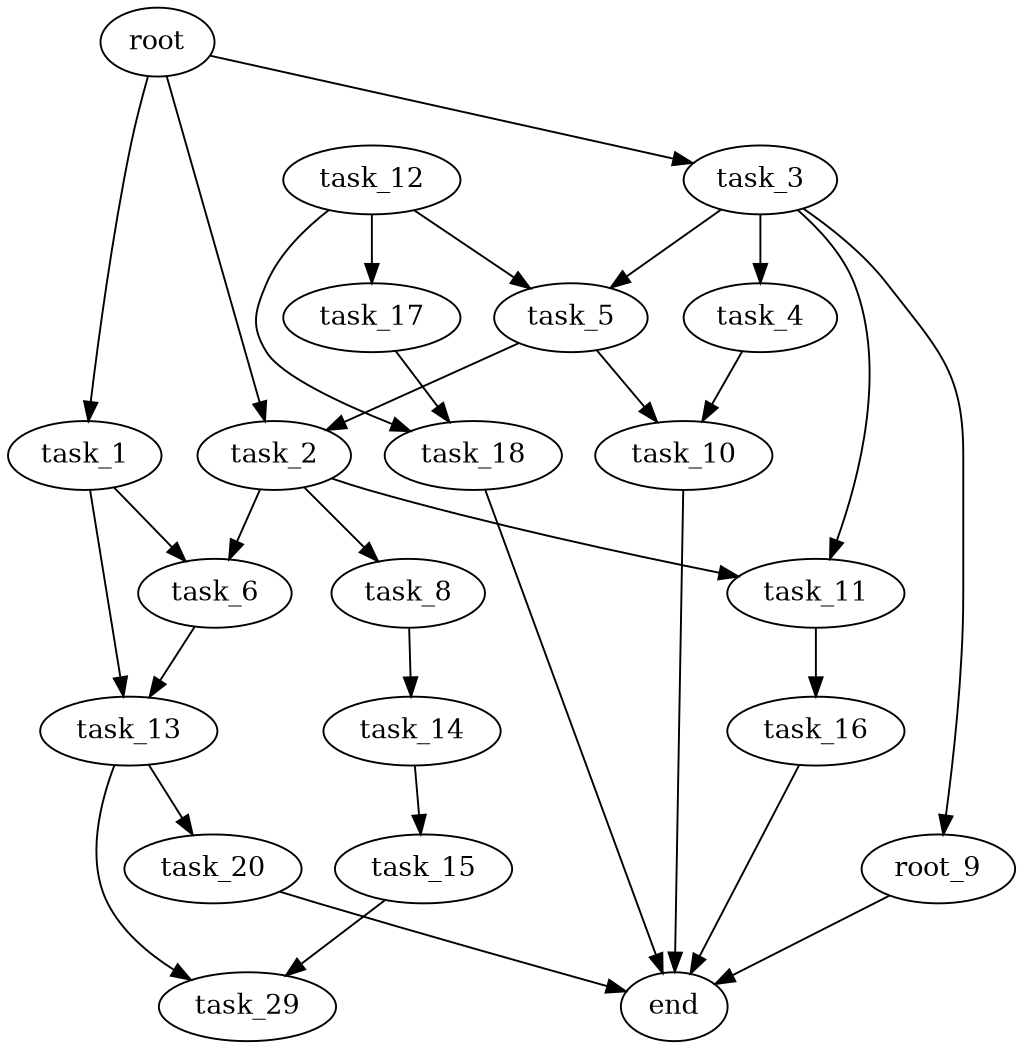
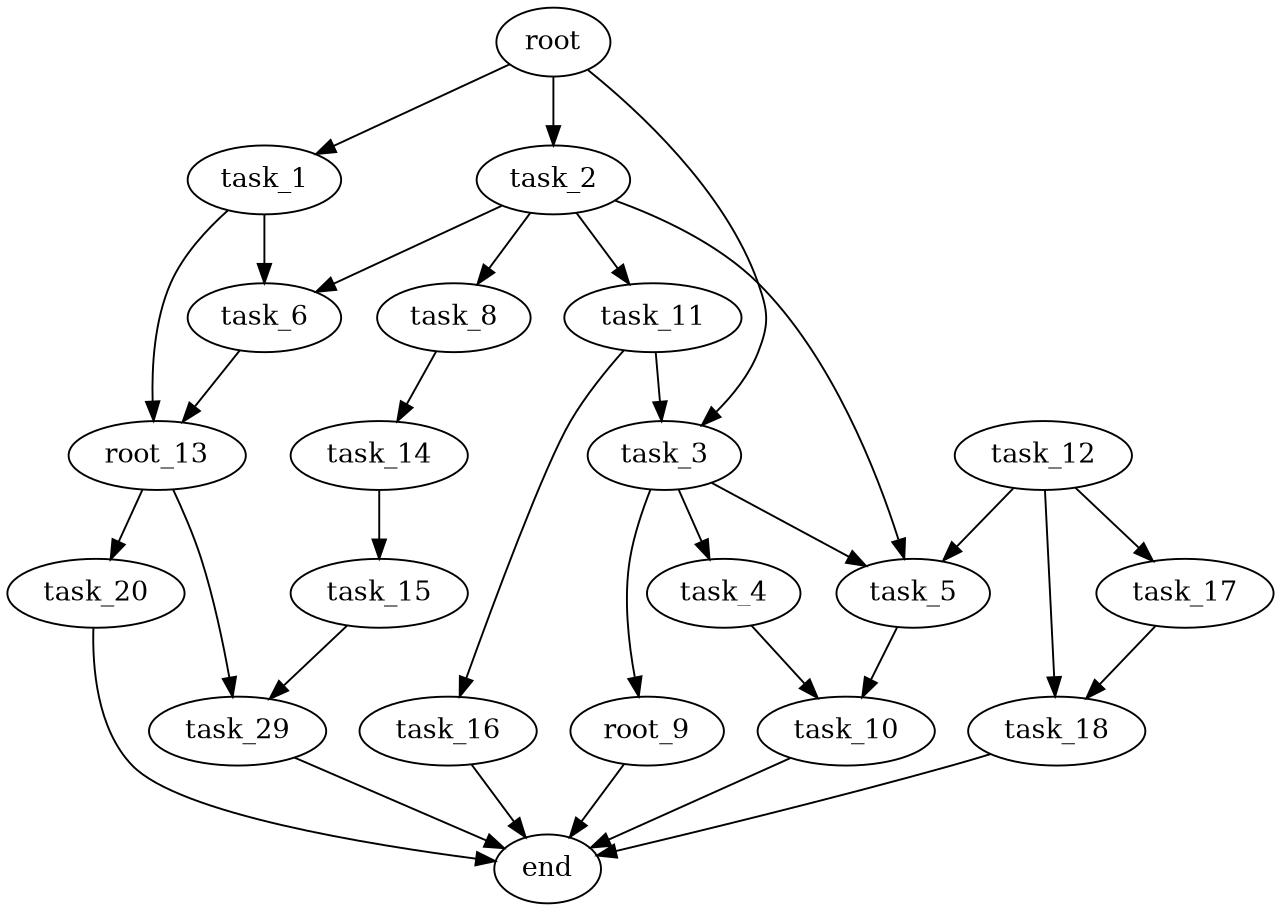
edge "task_3" -> "task_11": reversed
edge "task_5" -> "task_2": reversed
node "task_13": label "task_13" -> "root_13"
edge "task_29" -> "end": added
